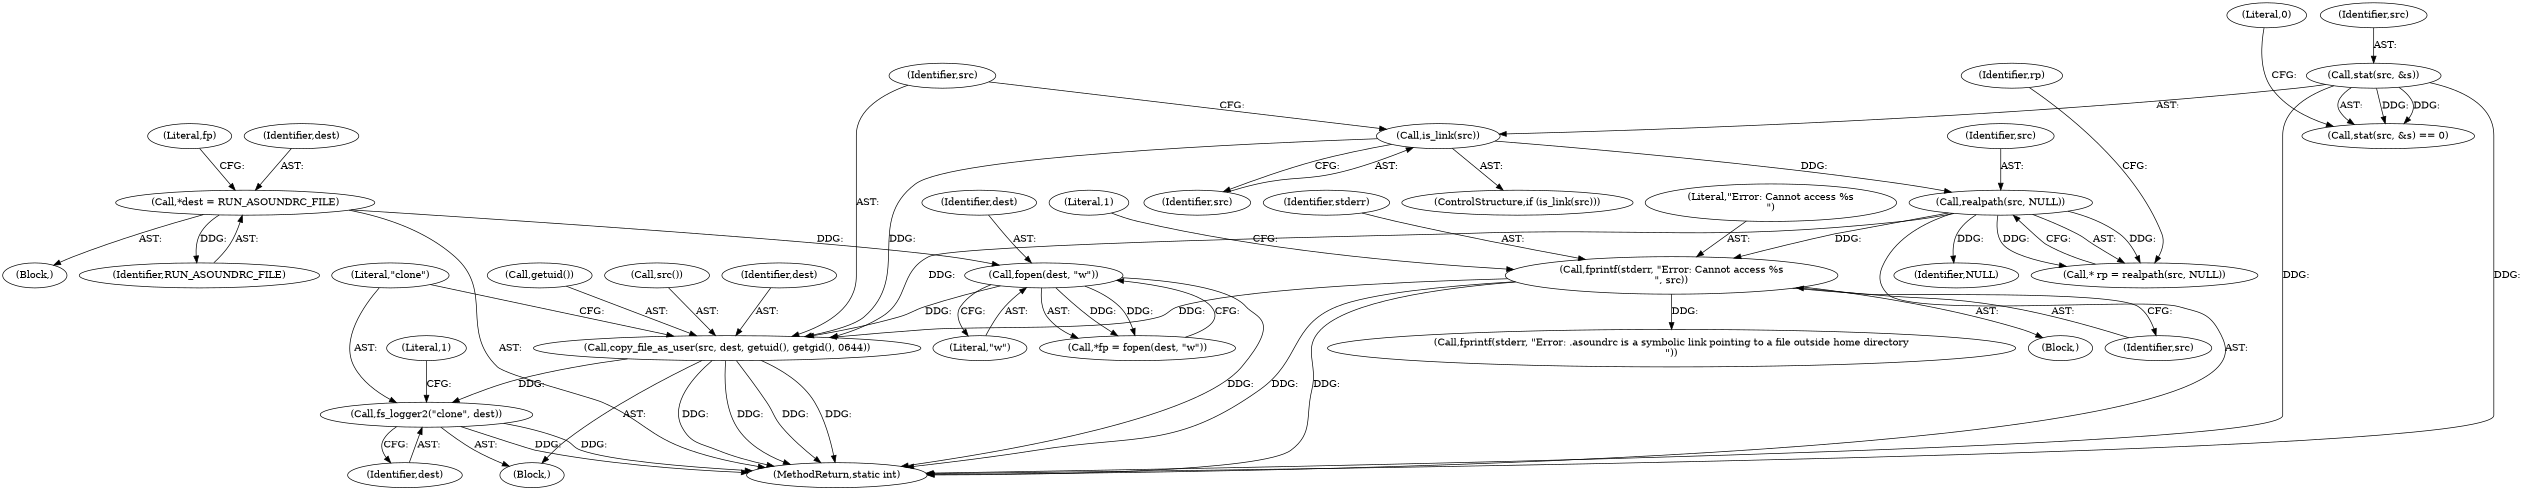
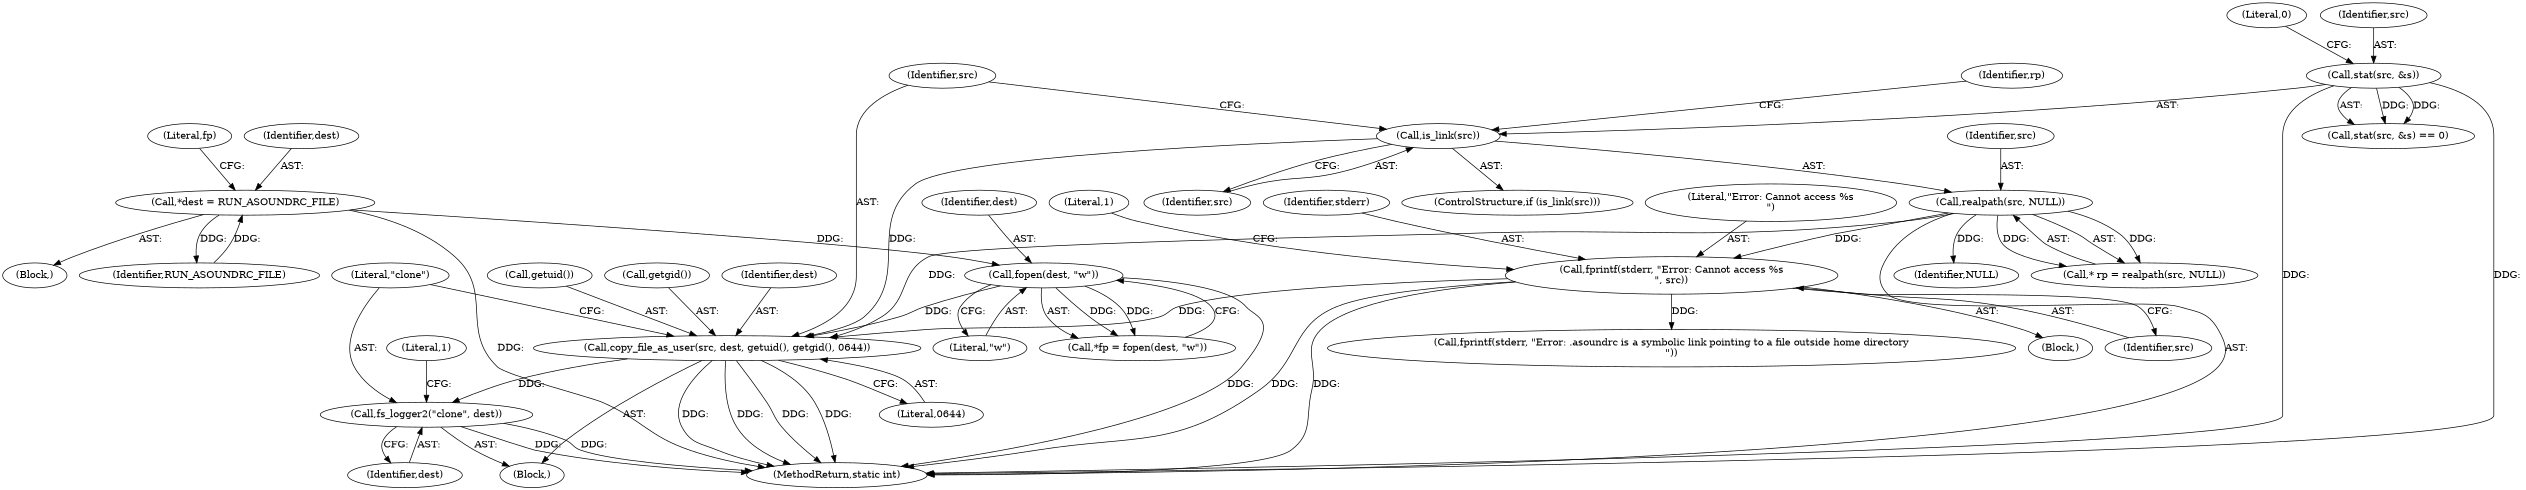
edge "(Literal,0)" -> "(Call,stat(src, &s) == 0)": now "(Literal,0)" -> "(Call,stat(src, &s))"
edge "(Identifier,rp)" -> "(Call,* rp = realpath(src, NULL))": now "(Identifier,rp)" -> "(Call,is_link(src))"
edge "(Call,is_link(src))" -> "(Call,realpath(src, NULL))": label "DDG: " -> "AST: "
edge "(Identifier,RUN_ASOUNDRC_FILE)" -> "(Call,*dest = RUN_ASOUNDRC_FILE)": label "AST: " -> "DDG: "
edge "(Call,* rp = realpath(src, NULL))" -> "(Call,realpath(src, NULL))": label "CFG: " -> "AST: "
node "(Call,src())": label "(Call,src())" -> "(Call,getgid())"
edge "(Call,*dest = RUN_ASOUNDRC_FILE)" -> "(MethodReturn,static int)": label "AST: " -> "DDG: "
node "(Literal,0644)": added
